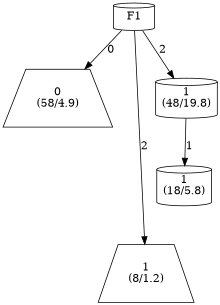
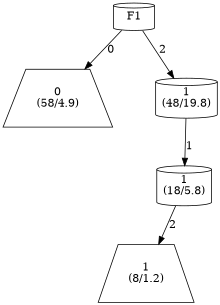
edge "F1" -> "1 (8/1.2)": now "1 (18/5.8)" -> "1 (8/1.2)"
